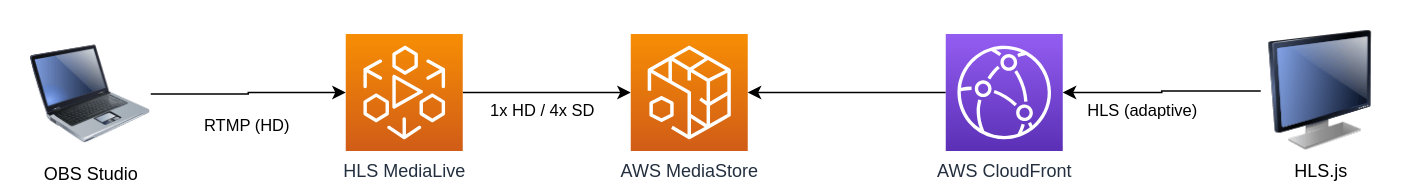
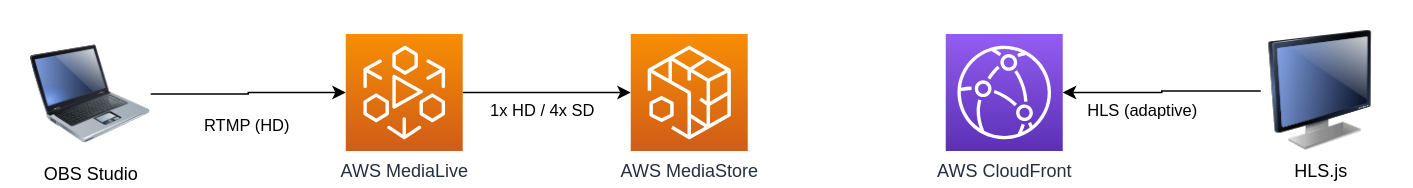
edge "AWS CloudFront" -> "AWS MediaStore": removed
node "HLS MediaLive": label "HLS MediaLive" -> "AWS MediaLive"
